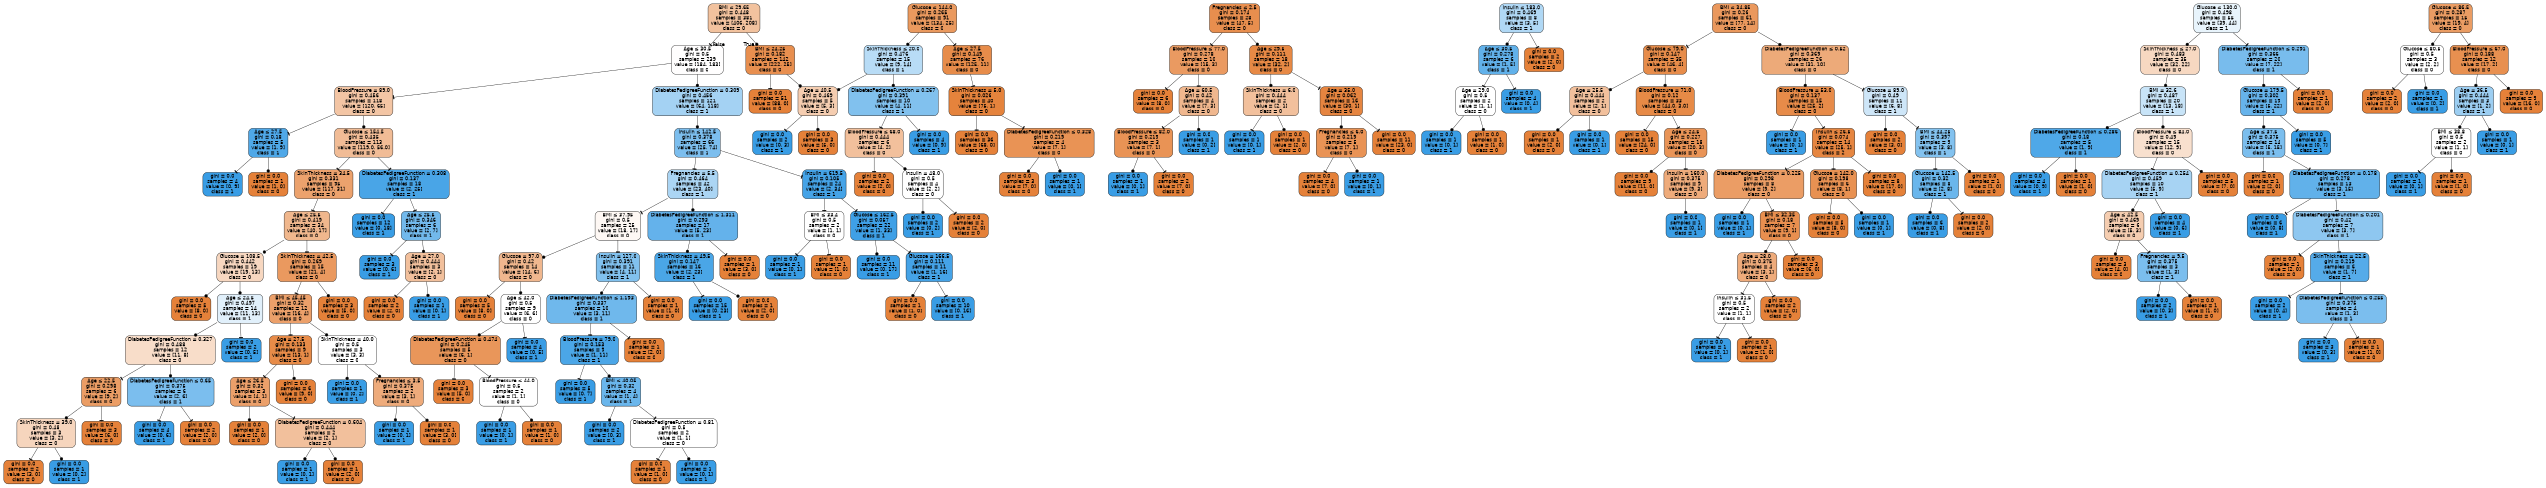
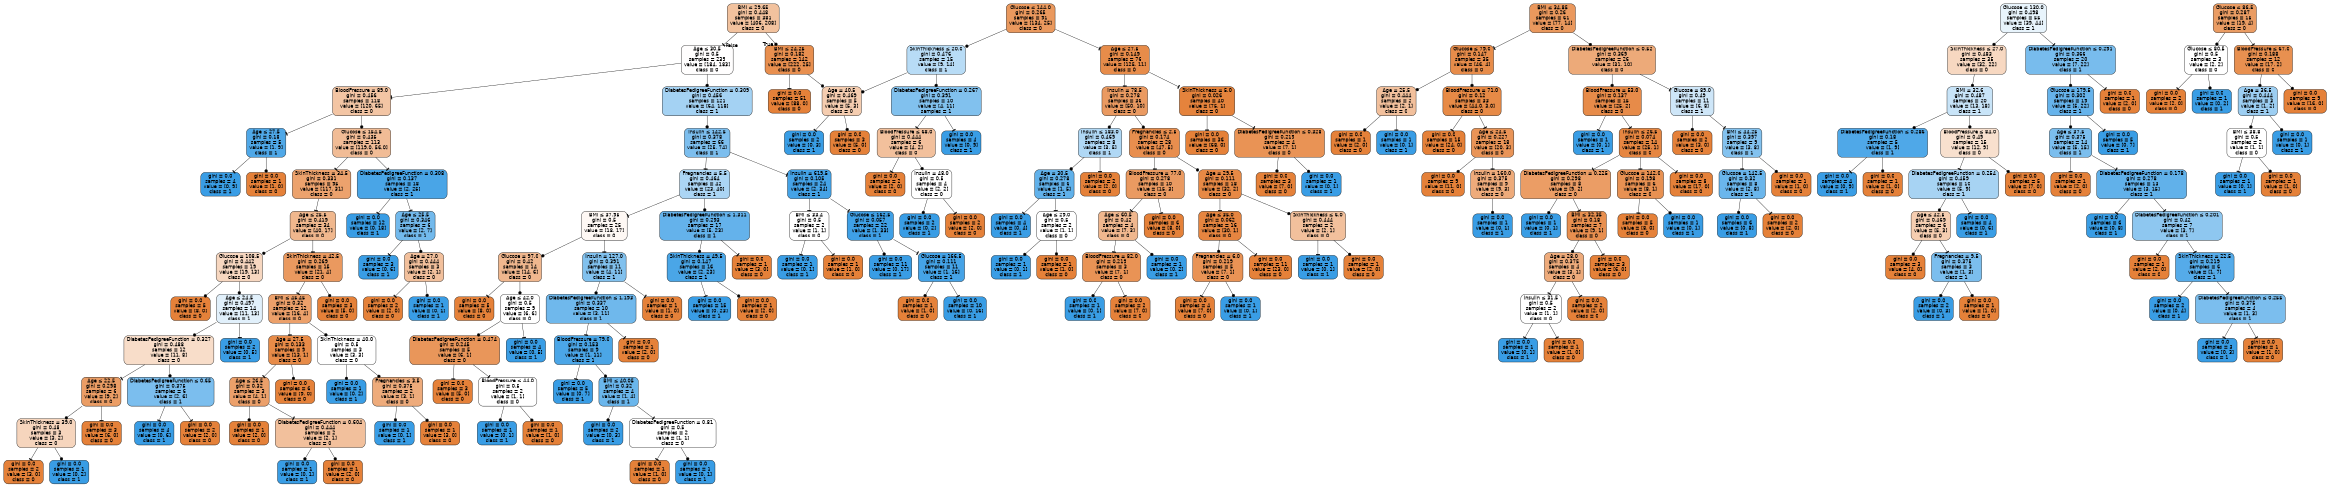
node "Insulin ≤ 78.5": added
node "DiabetesPedigreeFunction ≤ 0.267": text "class = 1" -> "samples = 1"
node "Insulin ≤ 26.5": text "class = 2" -> "class = 0"
